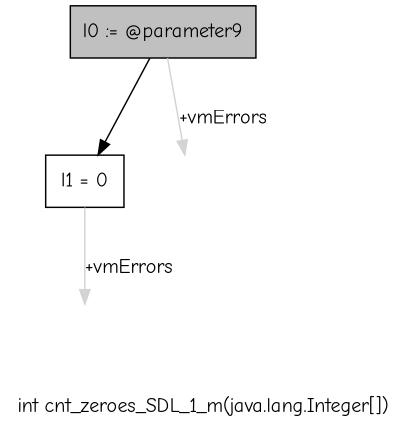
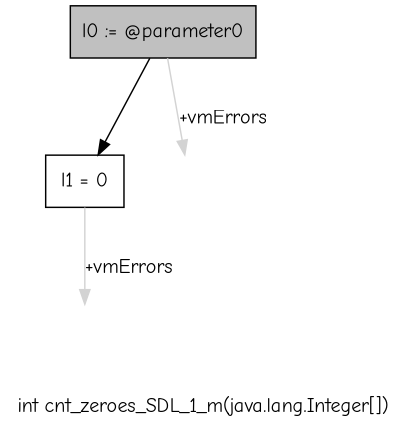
node "l0 := @parameter9": label "l0 := @parameter9" -> "l0 := @parameter0"
